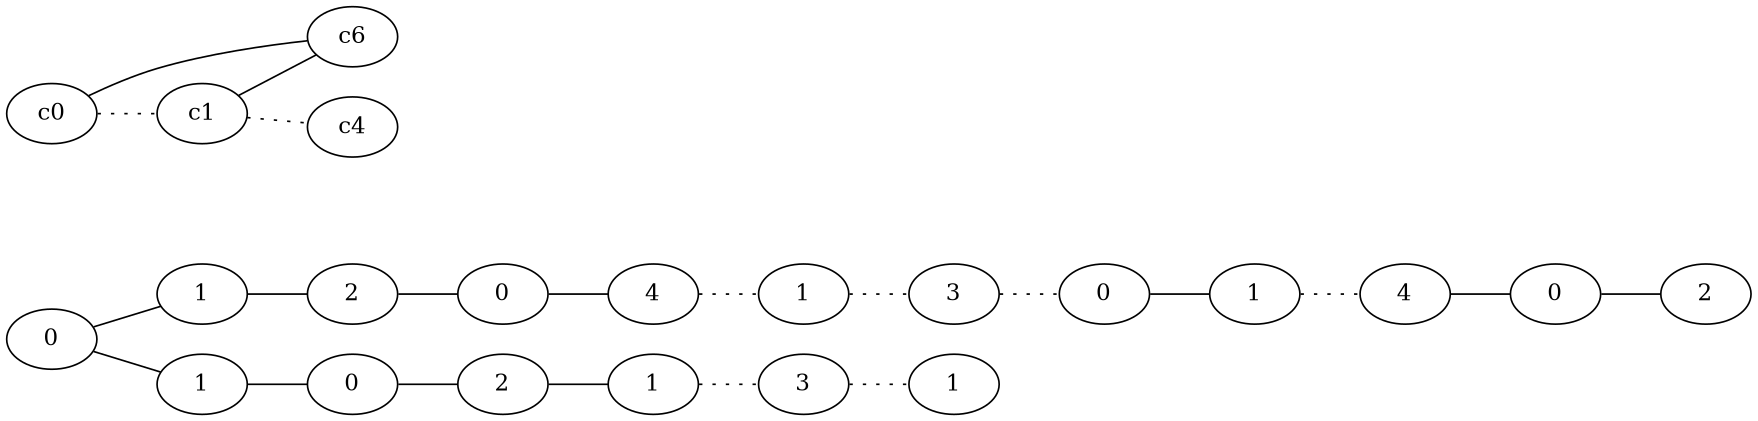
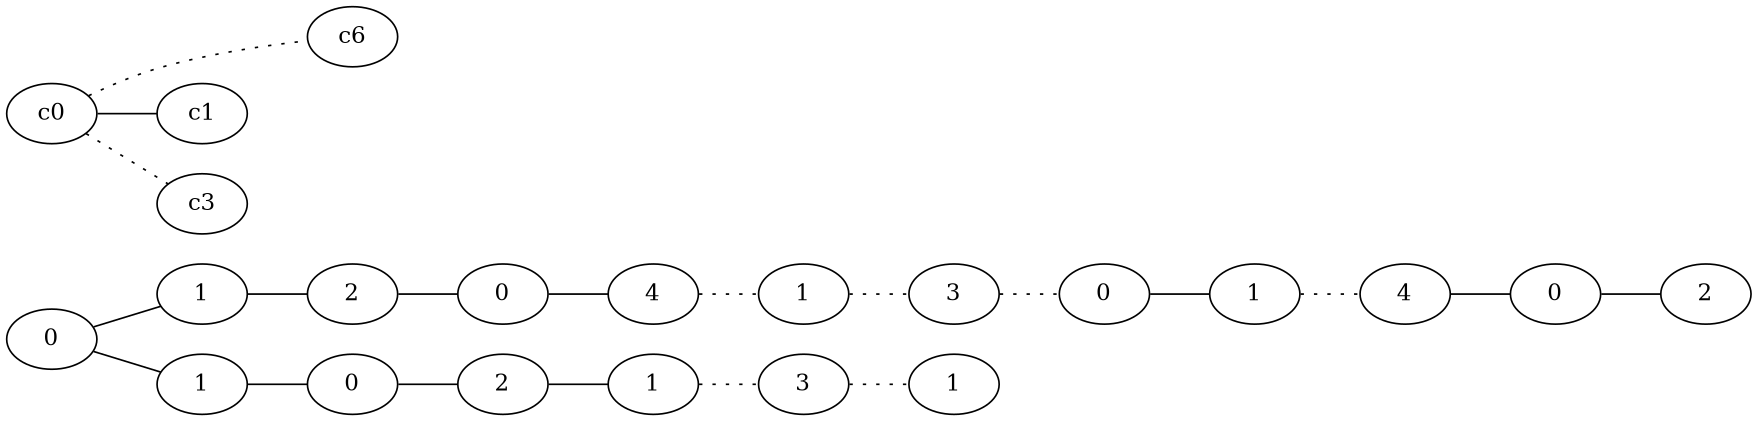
edge "c6" -- "c0": style solid -> dotted
edge "c6" -- "c1": removed
edge "c0" -- "c1": style dotted -> solid
node "c4": removed
node "c3": added
